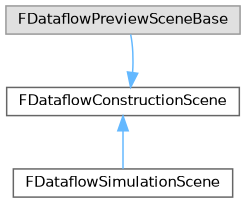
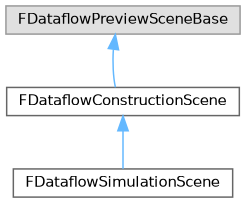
edge "FDataflowPreviewSceneBase" -> "FDataflowConstructionScene": reversed
